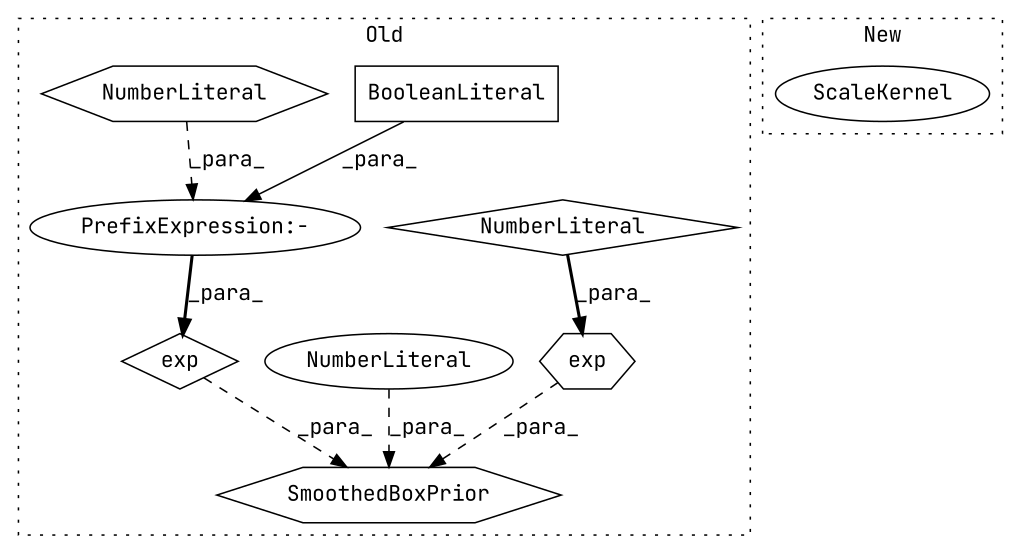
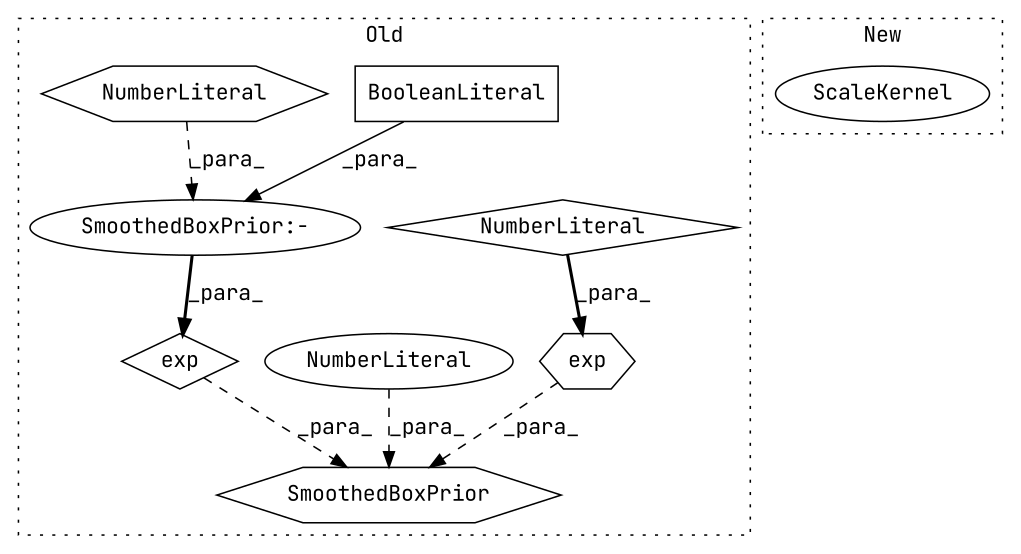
node "PrefixExpression:-": label "PrefixExpression:-" -> "SmoothedBoxPrior:-"
